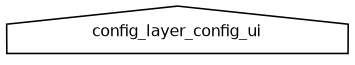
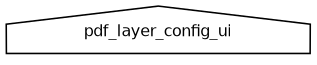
node "config_layer_config_ui": label "config_layer_config_ui" -> "pdf_layer_config_ui"
